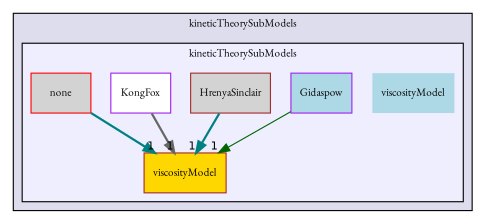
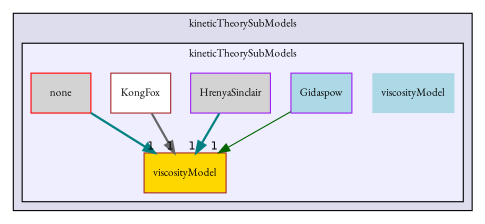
node "KongFox": color purple -> brown
node "HrenyaSinclair": color brown -> purple
